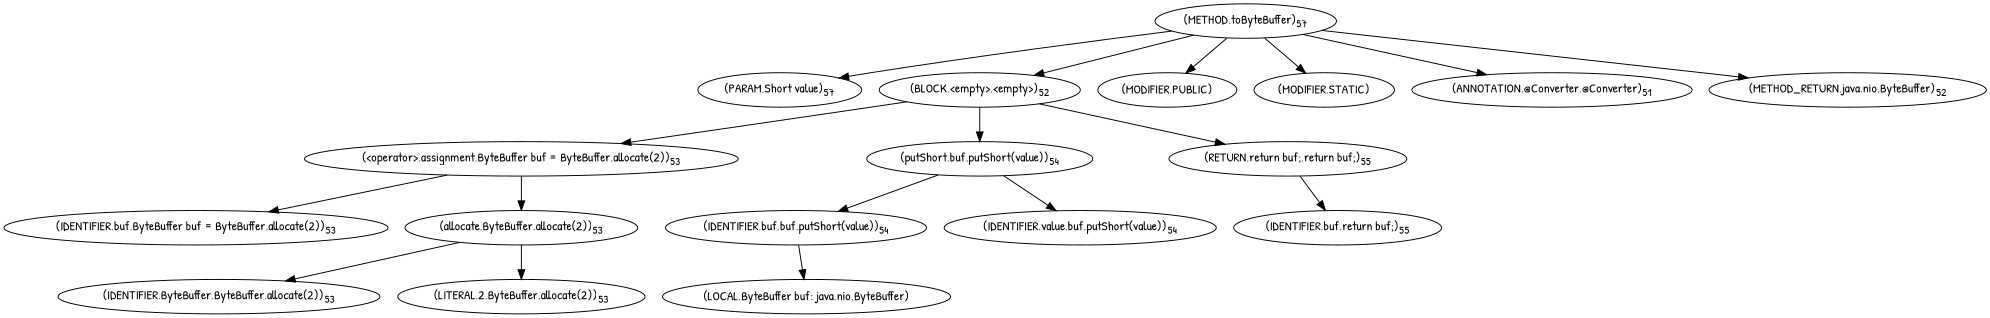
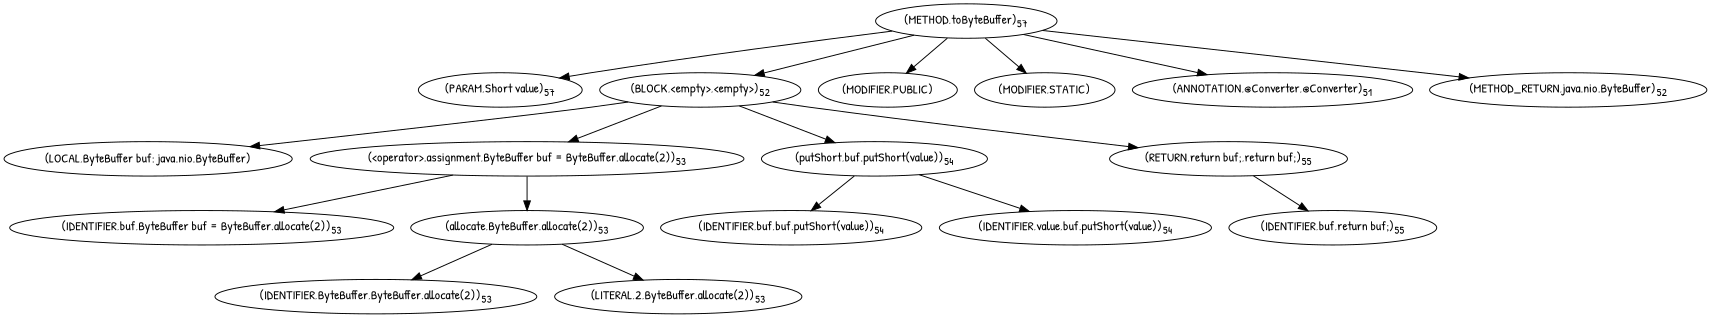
edge "(IDENTIFIER,buf,buf.putShort(value))" -> "(LOCAL,ByteBuffer buf: java.nio.ByteBuffer)": now "(BLOCK,<empty>,<empty>)" -> "(LOCAL,ByteBuffer buf: java.nio.ByteBuffer)"
